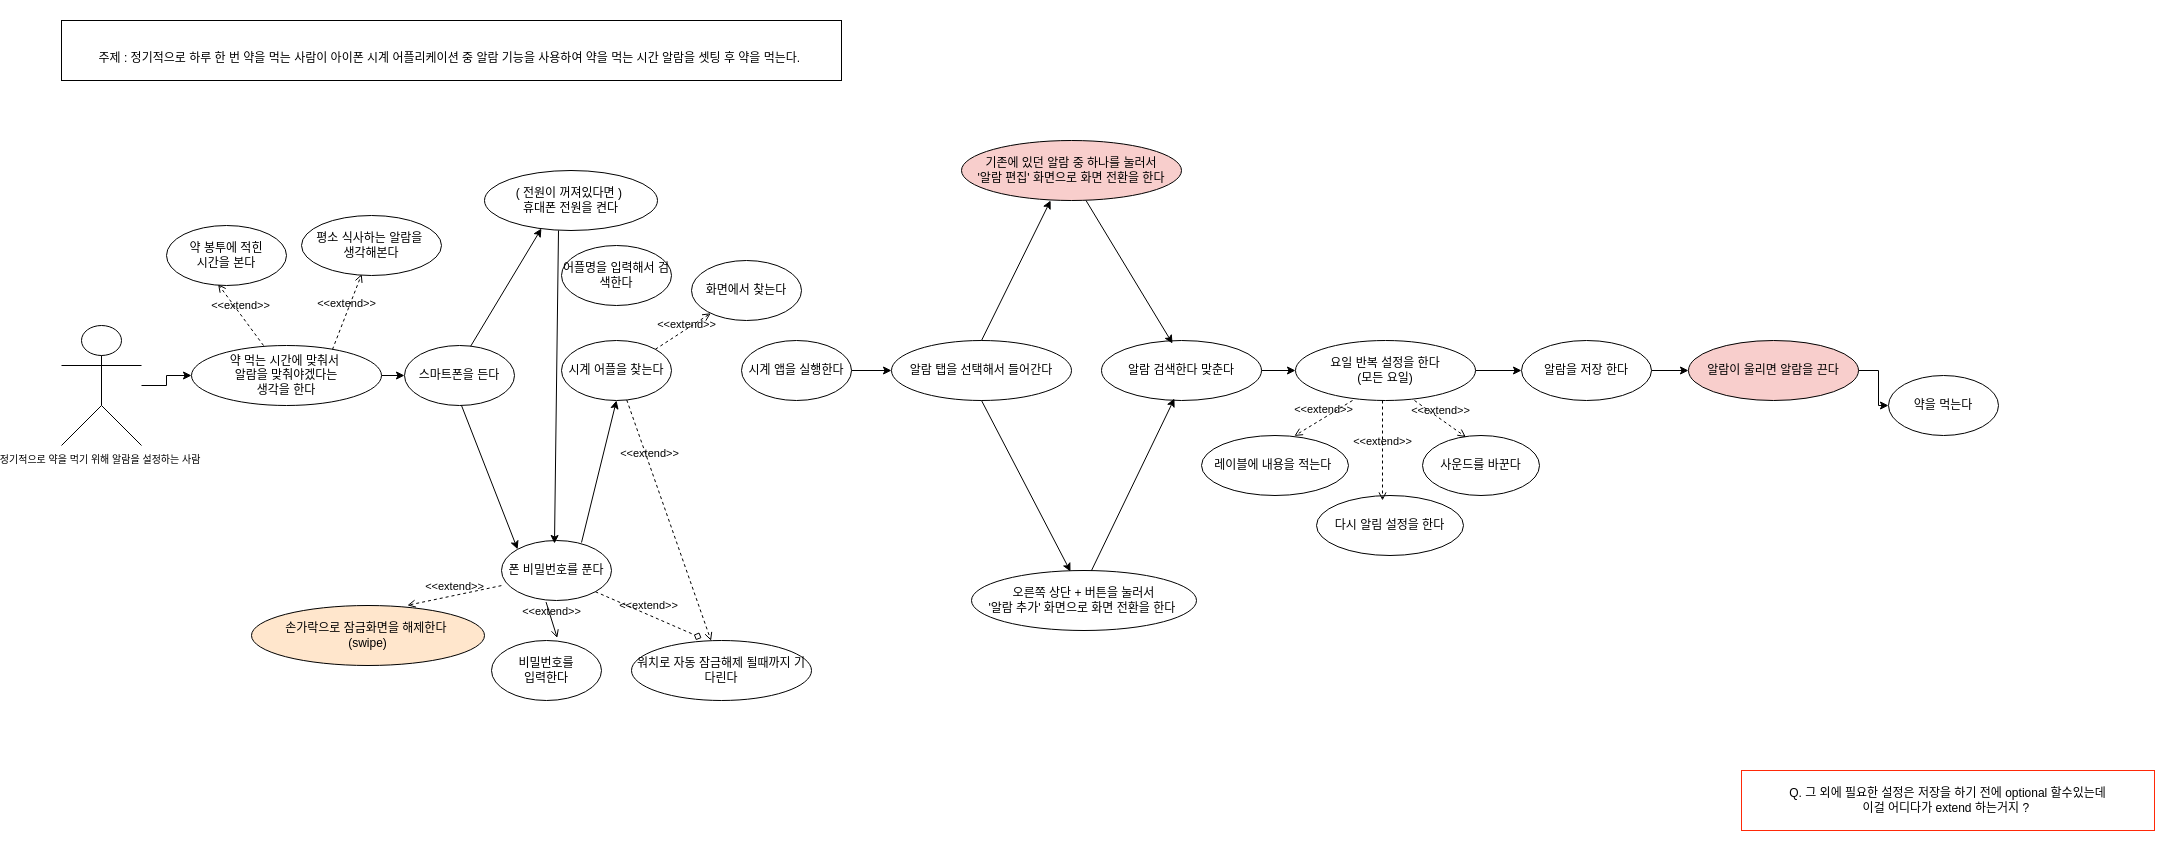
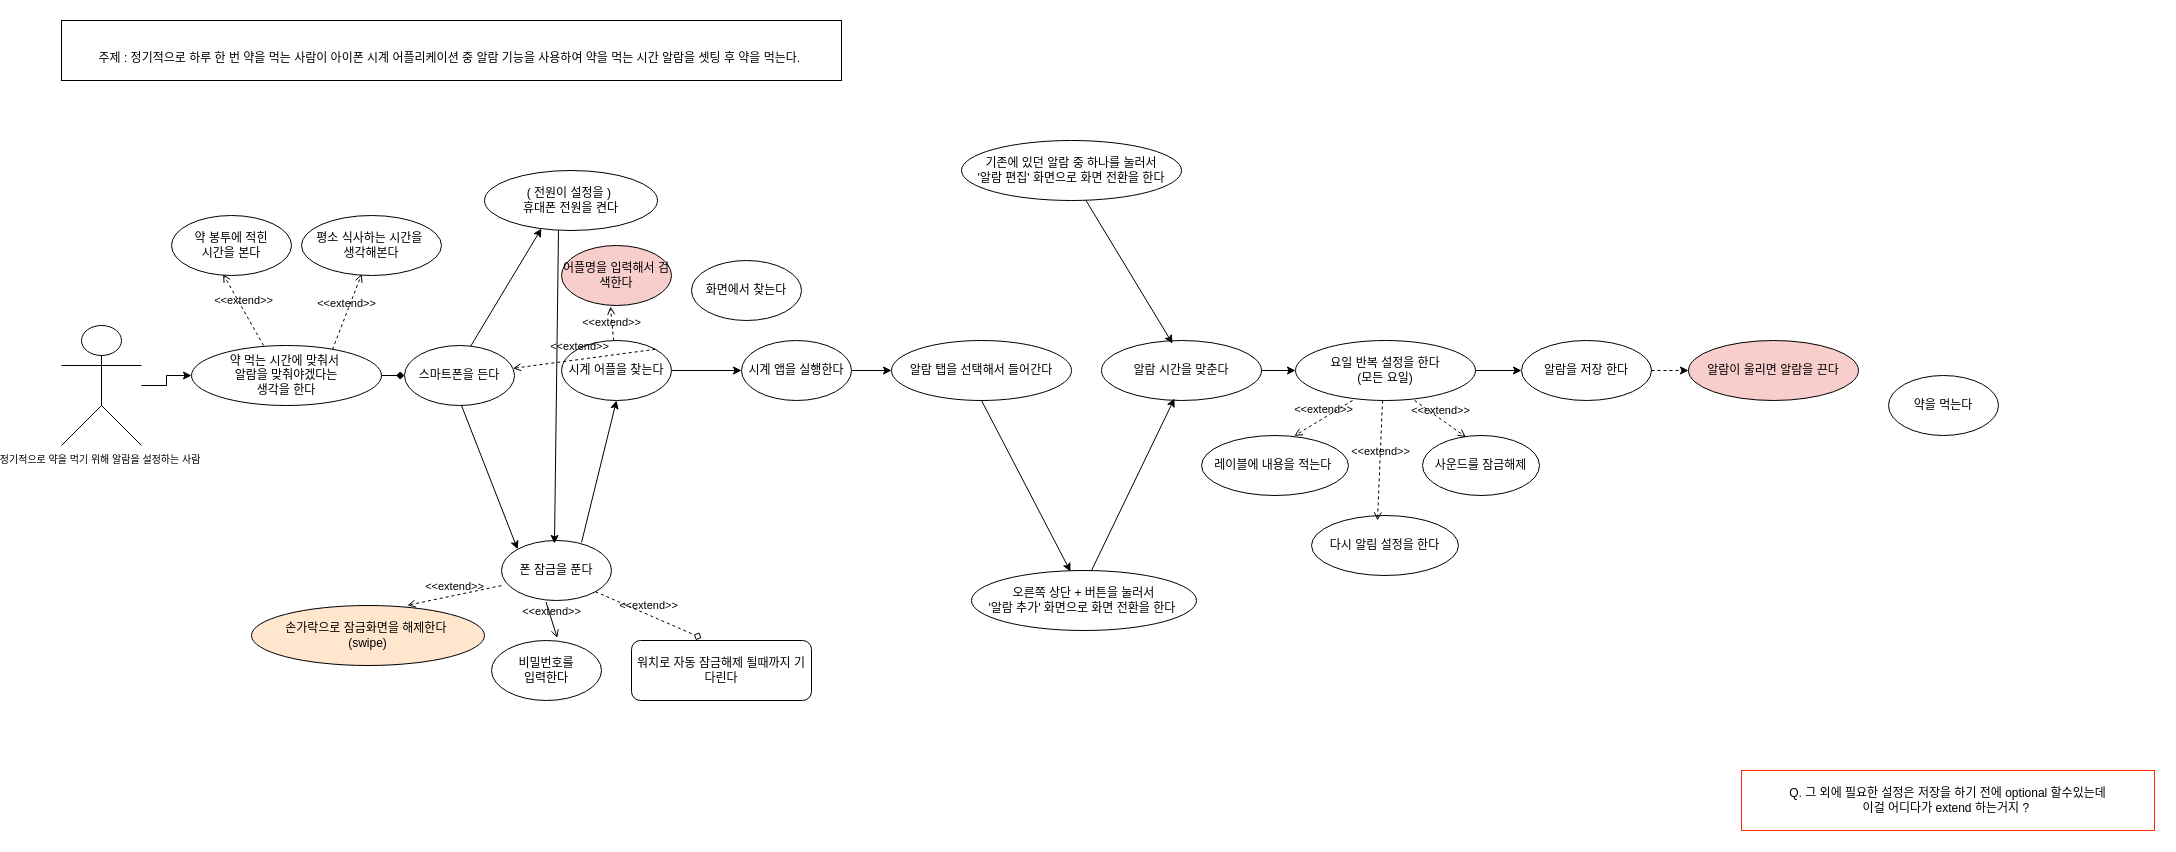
node "기존에 있던 알람 중 하나를 눌러서 '알람 편집' 화면으로 화면 전환을 한다": fillcolor #f8cecc -> #ffffff
node "( 전원이 꺼져있다면 ) 휴대폰 전원을 켠다": label "( 전원이 꺼져있다면 ) 휴대폰 전원을 켠다" -> "( 전원이 설정을 ) 휴대폰 전원을 켠다"
node "평소 식사하는 알람을 생각해본다": label "평소 식사하는 알람을 생각해본다" -> "평소 식사하는 시간을 생각해본다"
node "약 봉투에 적힌 시간을 본다": moved (227, 256) -> (232, 246)
edge "알람 탭을 선택해서 들어간다" -> "기존에 있던 알람 중 하나를 눌러서 '알람 편집' 화면으로 화면 전환을 한다": removed
node "어플명을 입력해서 검색한다": fillcolor #ffffff -> #f8cecc
edge "시계 어플을 찾는다" -> "화면에서 찾는다": now "시계 어플을 찾는다" -> "스마트폰을 든다"
edge "시계 어플을 찾는다" -> "시계 앱을 실행한다": added
node "알람 검색한다 맞춘다": label "알람 검색한다 맞춘다" -> "알람 시간을 맞춘다"
edge "알람을 저장 한다" -> "알람이 울리면 알람을 끈다": style solid -> dashed
edge "약 먹는 시간에 맞춰서 알람을 맞춰야겠다는 생각을 한다" -> "스마트폰을 든다": arrowhead classic -> diamond
edge "알람이 울리면 알람을 끈다" -> "약을 먹는다": removed
node "사운드를 바꾼다": label "사운드를 바꾼다" -> "사운드를 잠금해제"
edge "시계 어플을 찾는다" -> "워치로 자동 잠금해제 될때까지 기다린다": now "시계 어플을 찾는다" -> "어플명을 입력해서 검색한다"
node "다시 알림 설정을 한다": moved (1390, 526) -> (1385, 546)
node "폰 비밀번호를 푼다": label "폰 비밀번호를 푼다" -> "폰 잠금을 푼다"
node "워치로 자동 잠금해제 될때까지 기다린다": shape ellipse -> rounded rectangle
